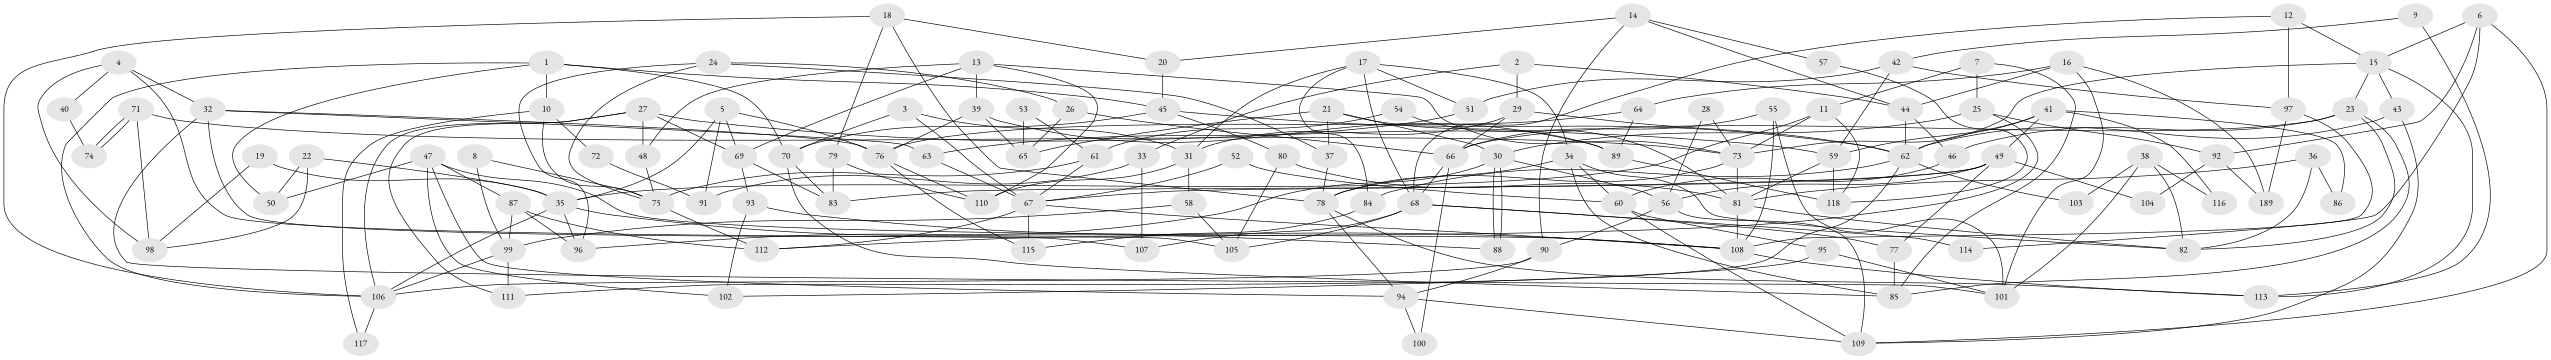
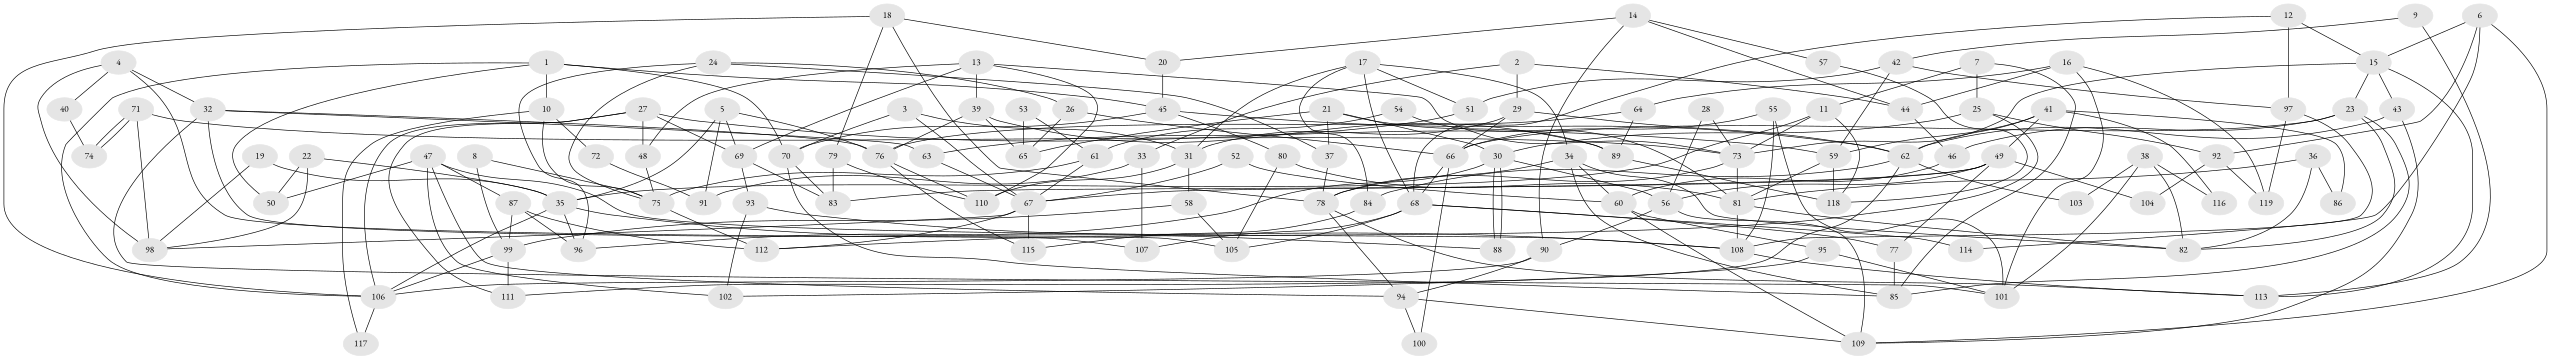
edge "44" -- "62": removed
node "189": label "189" -> "119"
edge "67" -- "108": now "67" -- "98"
